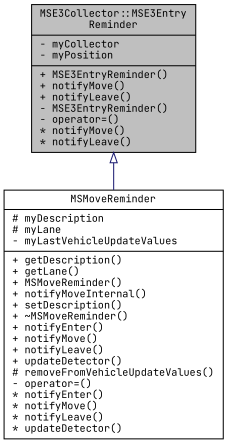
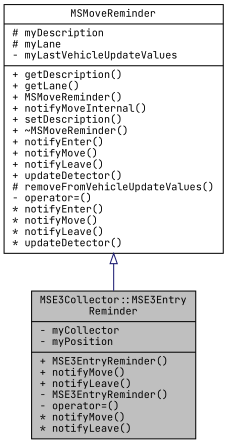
edge "MSMoveReminder" -> "MSE3Collector::MSE3Entry": reversed
